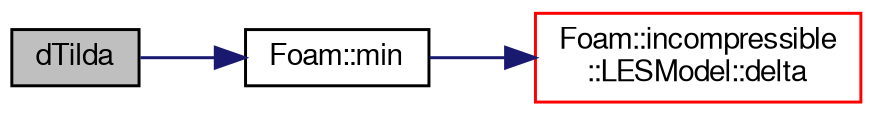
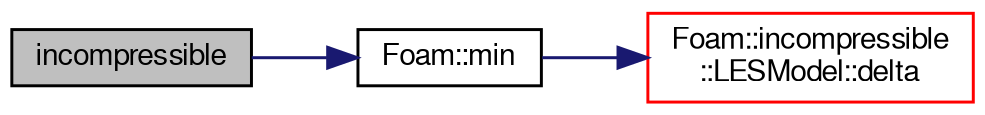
node "dTilda": label "dTilda" -> "incompressible"
